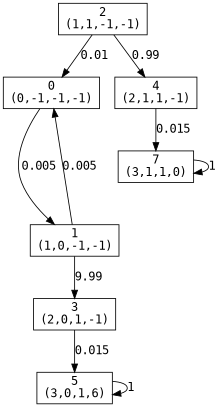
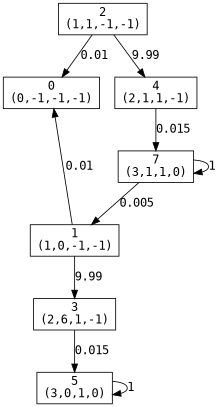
edge "2 (1,1,-1,-1)" -> "4 (2,1,1,-1)": label "0.99" -> "9.99"
edge "0 (0,-1,-1,-1)" -> "1 (1,0,-1,-1)": now "7 (3,1,1,0)" -> "1 (1,0,-1,-1)"
edge "1 (1,0,-1,-1)" -> "0 (0,-1,-1,-1)": label "0.005" -> "0.01"
node "3 (2,0,1,-1)": label "3 (2,0,1,-1)" -> "3 (2,6,1,-1)"
node "5 (3,0,1,6)": label "5 (3,0,1,6)" -> "5 (3,0,1,0)"
